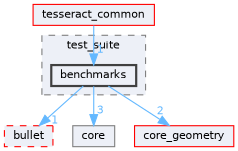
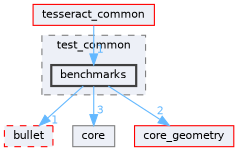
cluster "test_suite": label "test_suite" -> "test_common"
